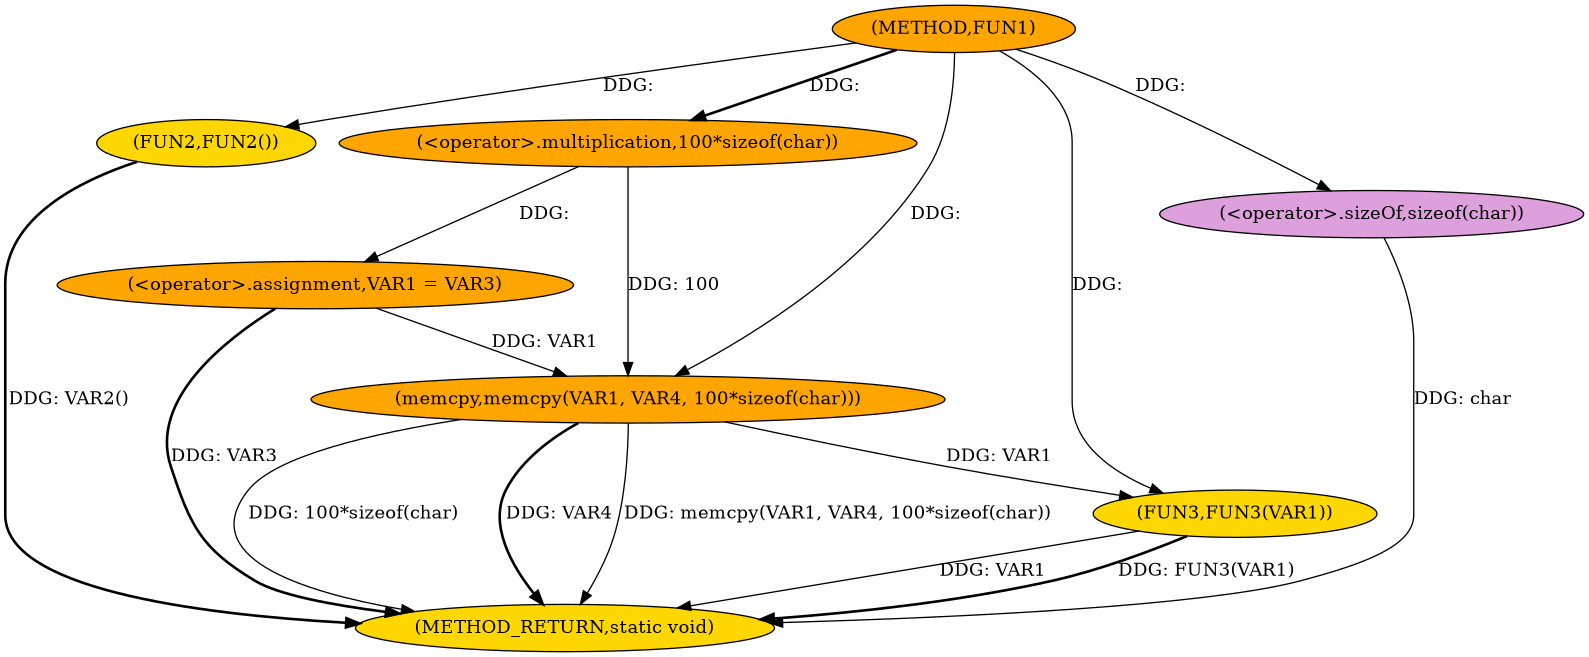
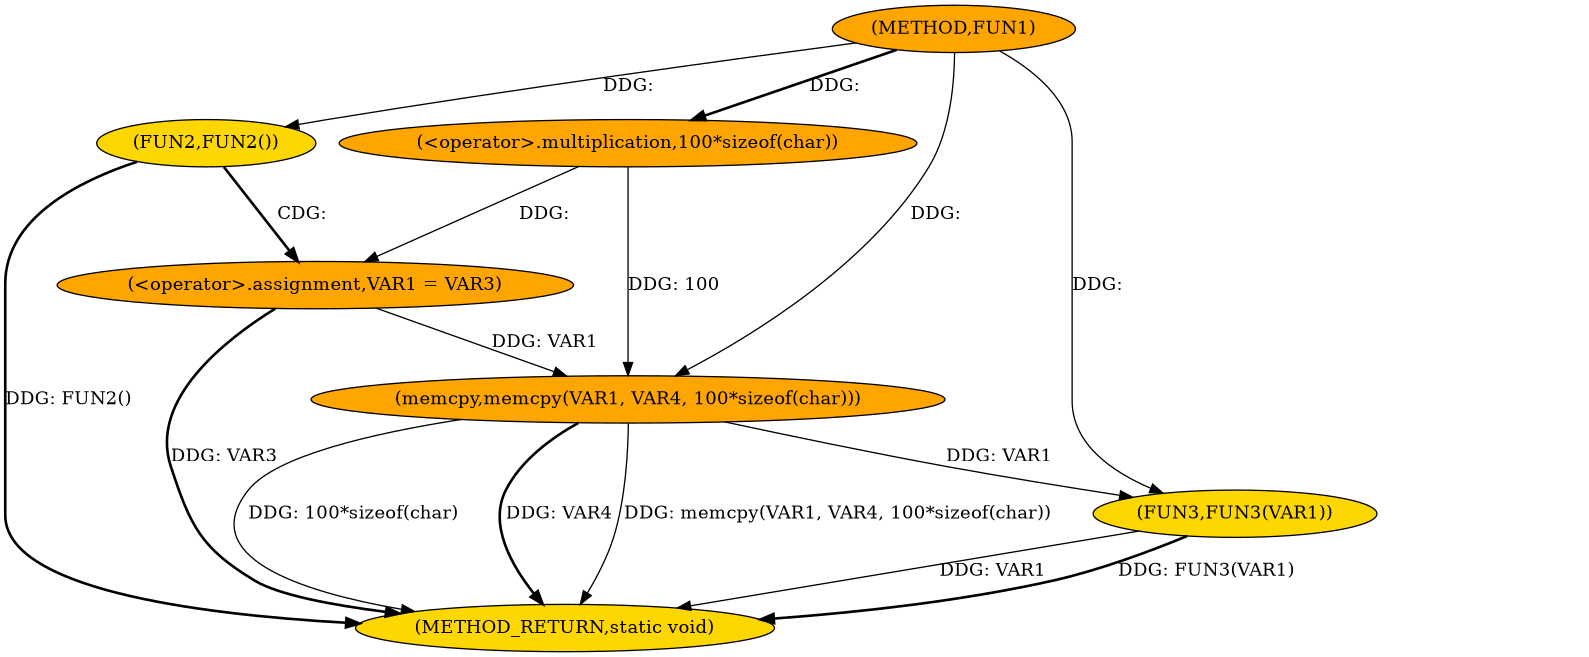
edge "(FUN2,FUN2())" -> "(<operator>.assignment,VAR1 = VAR3)": added, label "CDG:"
node "(<operator>.sizeOf,sizeof(char))": removed
edge "(FUN2,FUN2())" -> "(METHOD_RETURN,static void)": label "DDG: VAR2()" -> "DDG: FUN2()"
